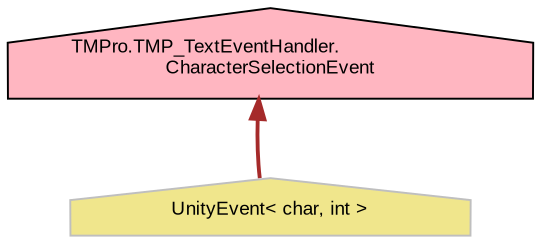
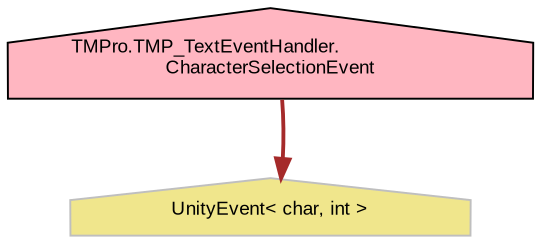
edge "UnityEvent< char, int >" -> "TMPro.TMP_TextEventHandler. CharacterSelectionEvent": reversed
